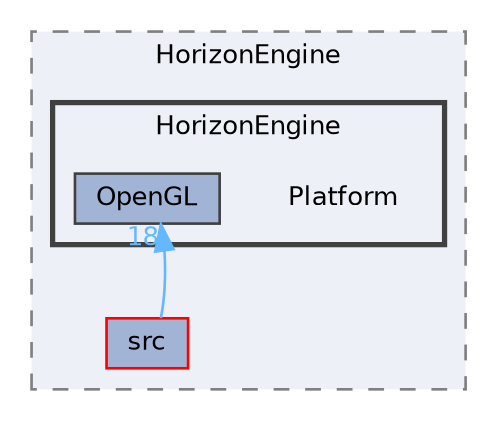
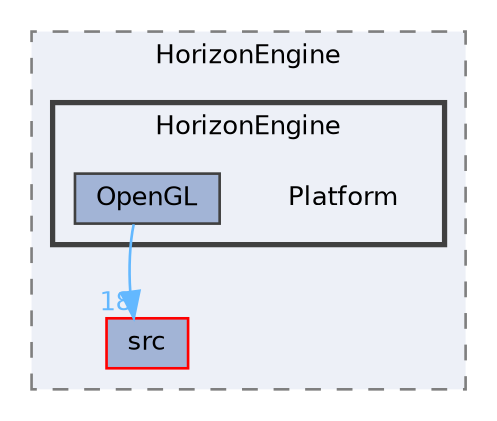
edge "src" -> "OpenGL": reversed
